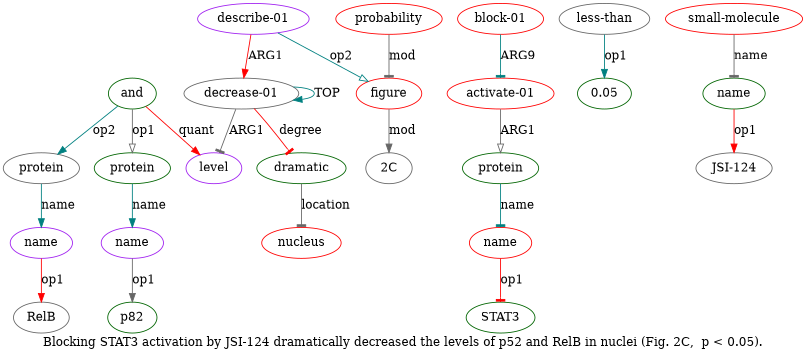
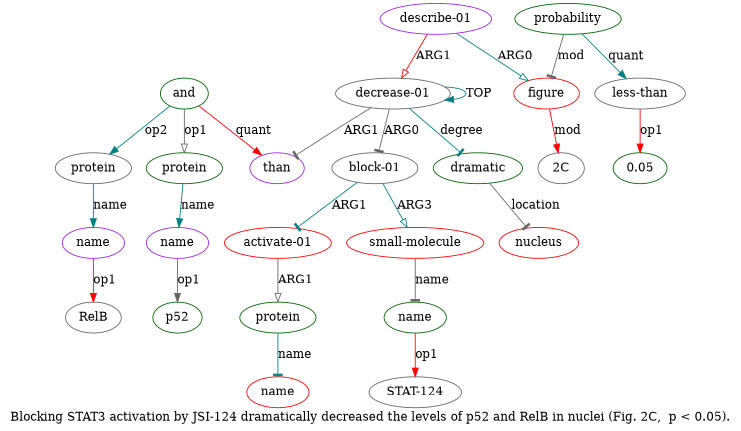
node "probability": color red -> darkgreen
node "block-01": color red -> gray40
edge "describe-01" -> "decrease-01": arrowhead normal -> onormal
edge "less-than" -> "0.05": color teal -> red
edge "probability" -> "less-than": added, label "quant"
edge "describe-01" -> "figure": label "op2" -> "ARG0"
edge "block-01" -> "activate-01": label "ARG9" -> "ARG1"
edge "figure" -> "2C": color gray40 -> red
edge "decrease-01" -> "dramatic": color red -> teal
edge "decrease-01" -> "block-01": added, label "ARG0"
node "level": label "level" -> "than"
node "JSI-124": label "JSI-124" -> "STAT-124"
edge "block-01" -> "small-molecule": added, label "ARG3"
node "p82": label "p82" -> "p52"
node "STAT3": removed
